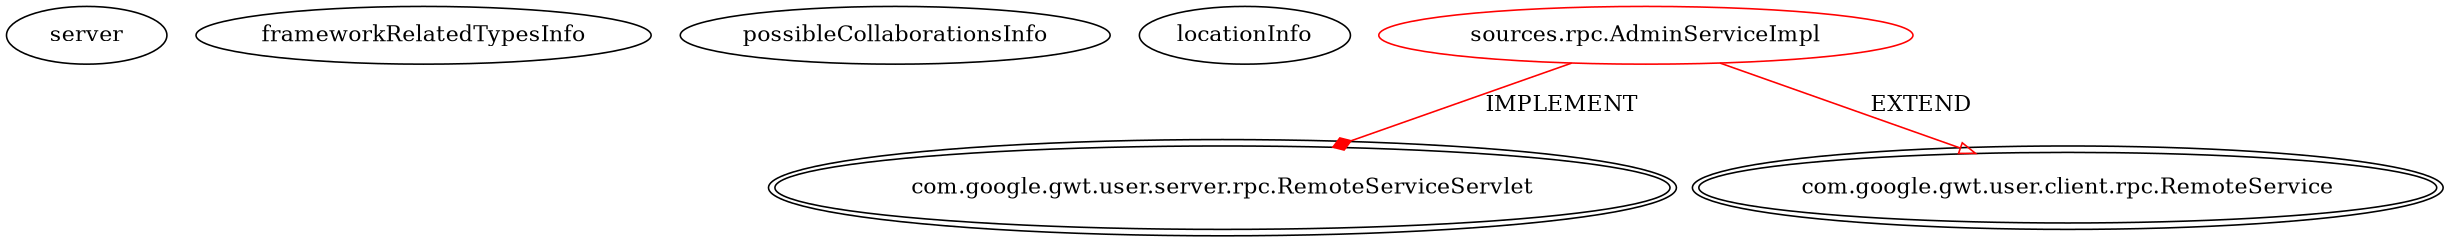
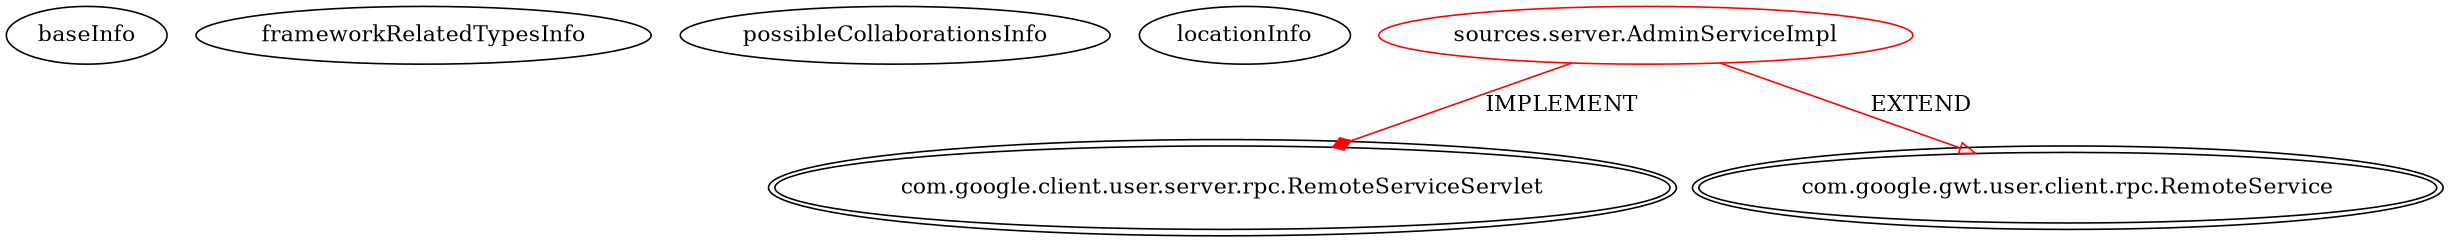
node "server": label "server" -> "baseInfo"
node "sources.rpc.AdminServiceImpl": label "sources.rpc.AdminServiceImpl" -> "sources.server.AdminServiceImpl"
node "com.google.gwt.user.server.rpc.RemoteServiceServlet": label "com.google.gwt.user.server.rpc.RemoteServiceServlet" -> "com.google.client.user.server.rpc.RemoteServiceServlet"
